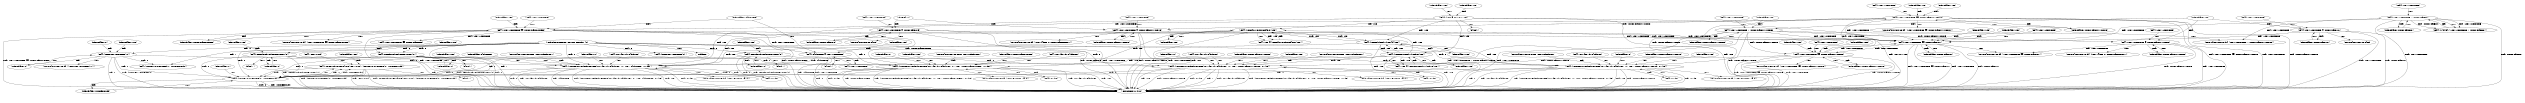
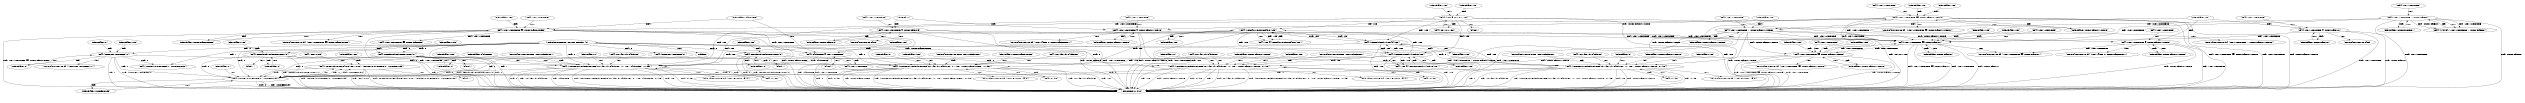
edge "(Call,msg->msg_state < HTTP_MSG_BODY)" -> "(ControlStructure,if (msg->msg_state < HTTP_MSG_CHUNK_SIZE))": now "(Call,msg->msg_state < HTTP_MSG_BODY)" -> "(Call,msg->msg_state < HTTP_MSG_CHUNK_SIZE)"
node "(Call,&s->txn.req)": added
node "(Identifier,HTTP_MSG_BODY)": label "(Identifier,HTTP_MSG_BODY)" -> "(Identifier,HTTP_HTTP_BODY)"
edge "(Call,http_forward_trailers(msg))" -> "(Call,http_parse_chunk_size(msg))": added, label "DDG: msg"
